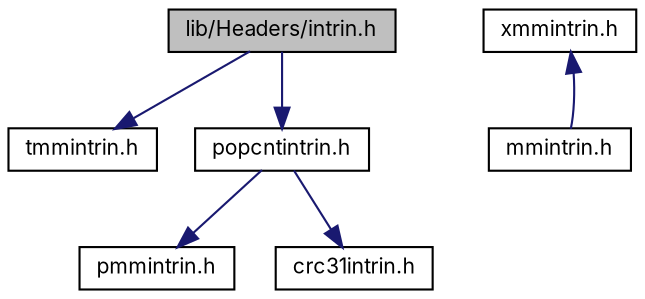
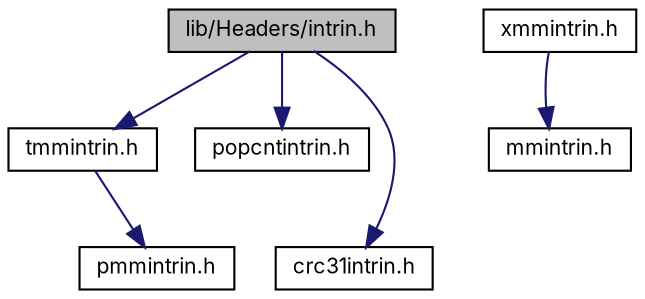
edge "mmintrin.h" -> "xmmintrin.h": reversed
edge "popcntintrin.h" -> "crc31intrin.h": now "lib/Headers/intrin.h" -> "crc31intrin.h"
edge "popcntintrin.h" -> "pmmintrin.h": now "tmmintrin.h" -> "pmmintrin.h"
